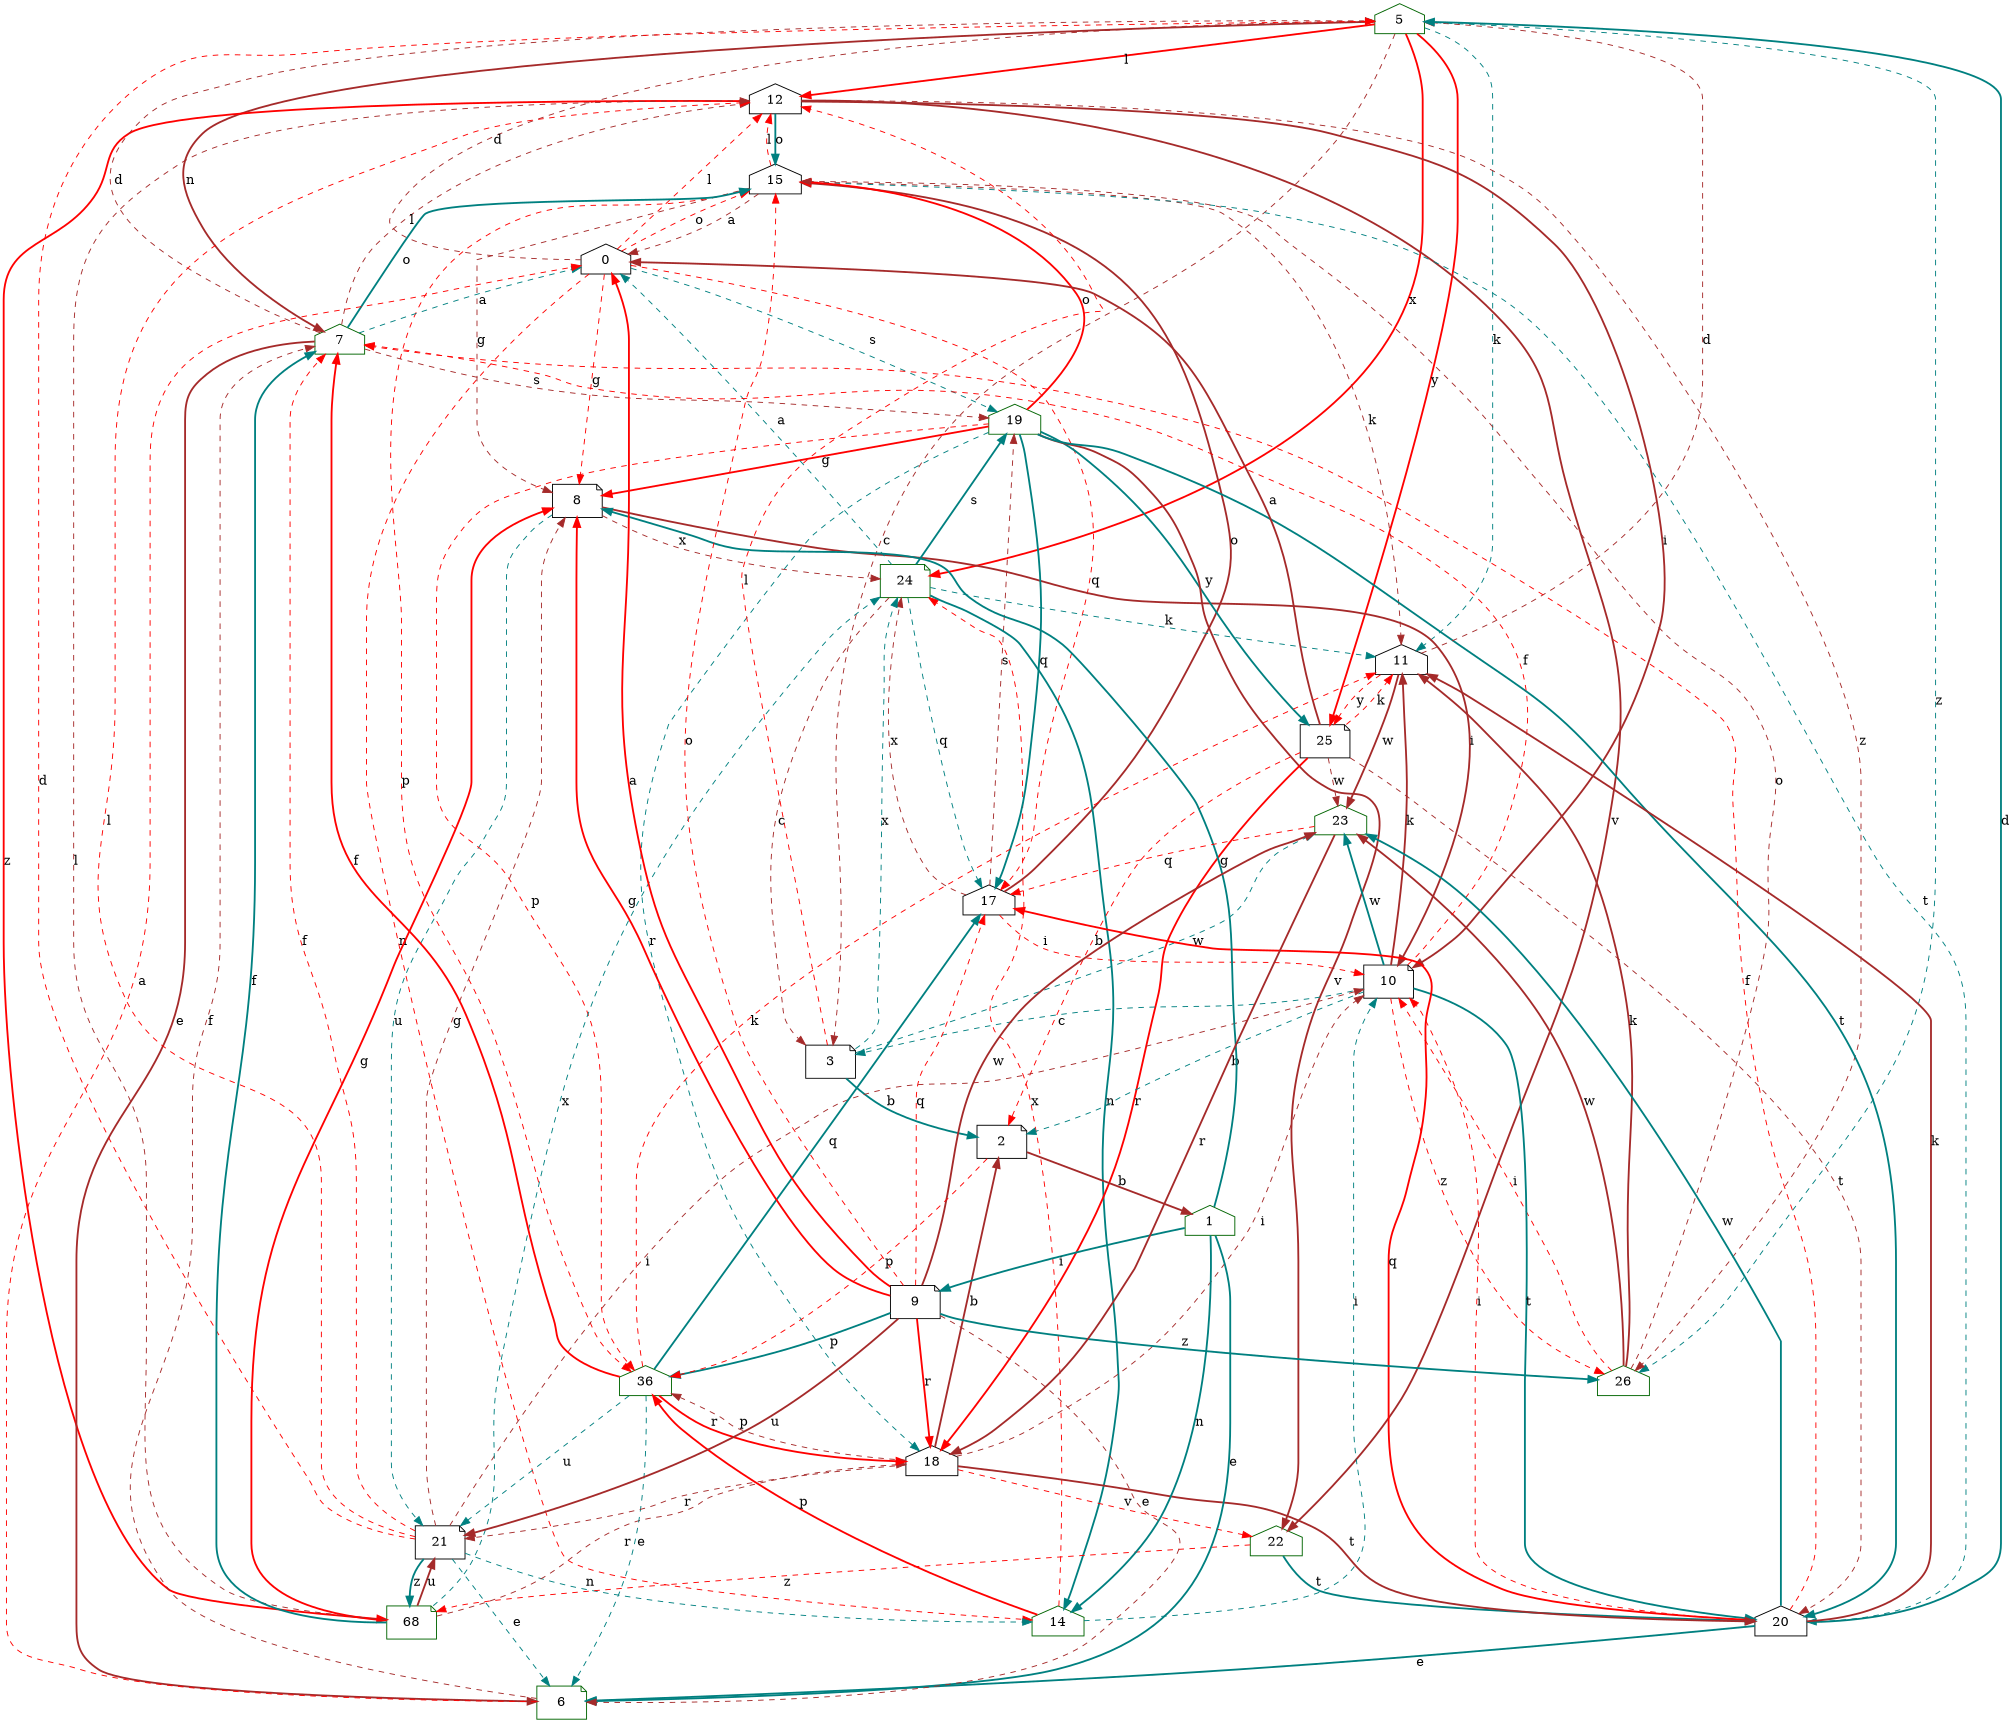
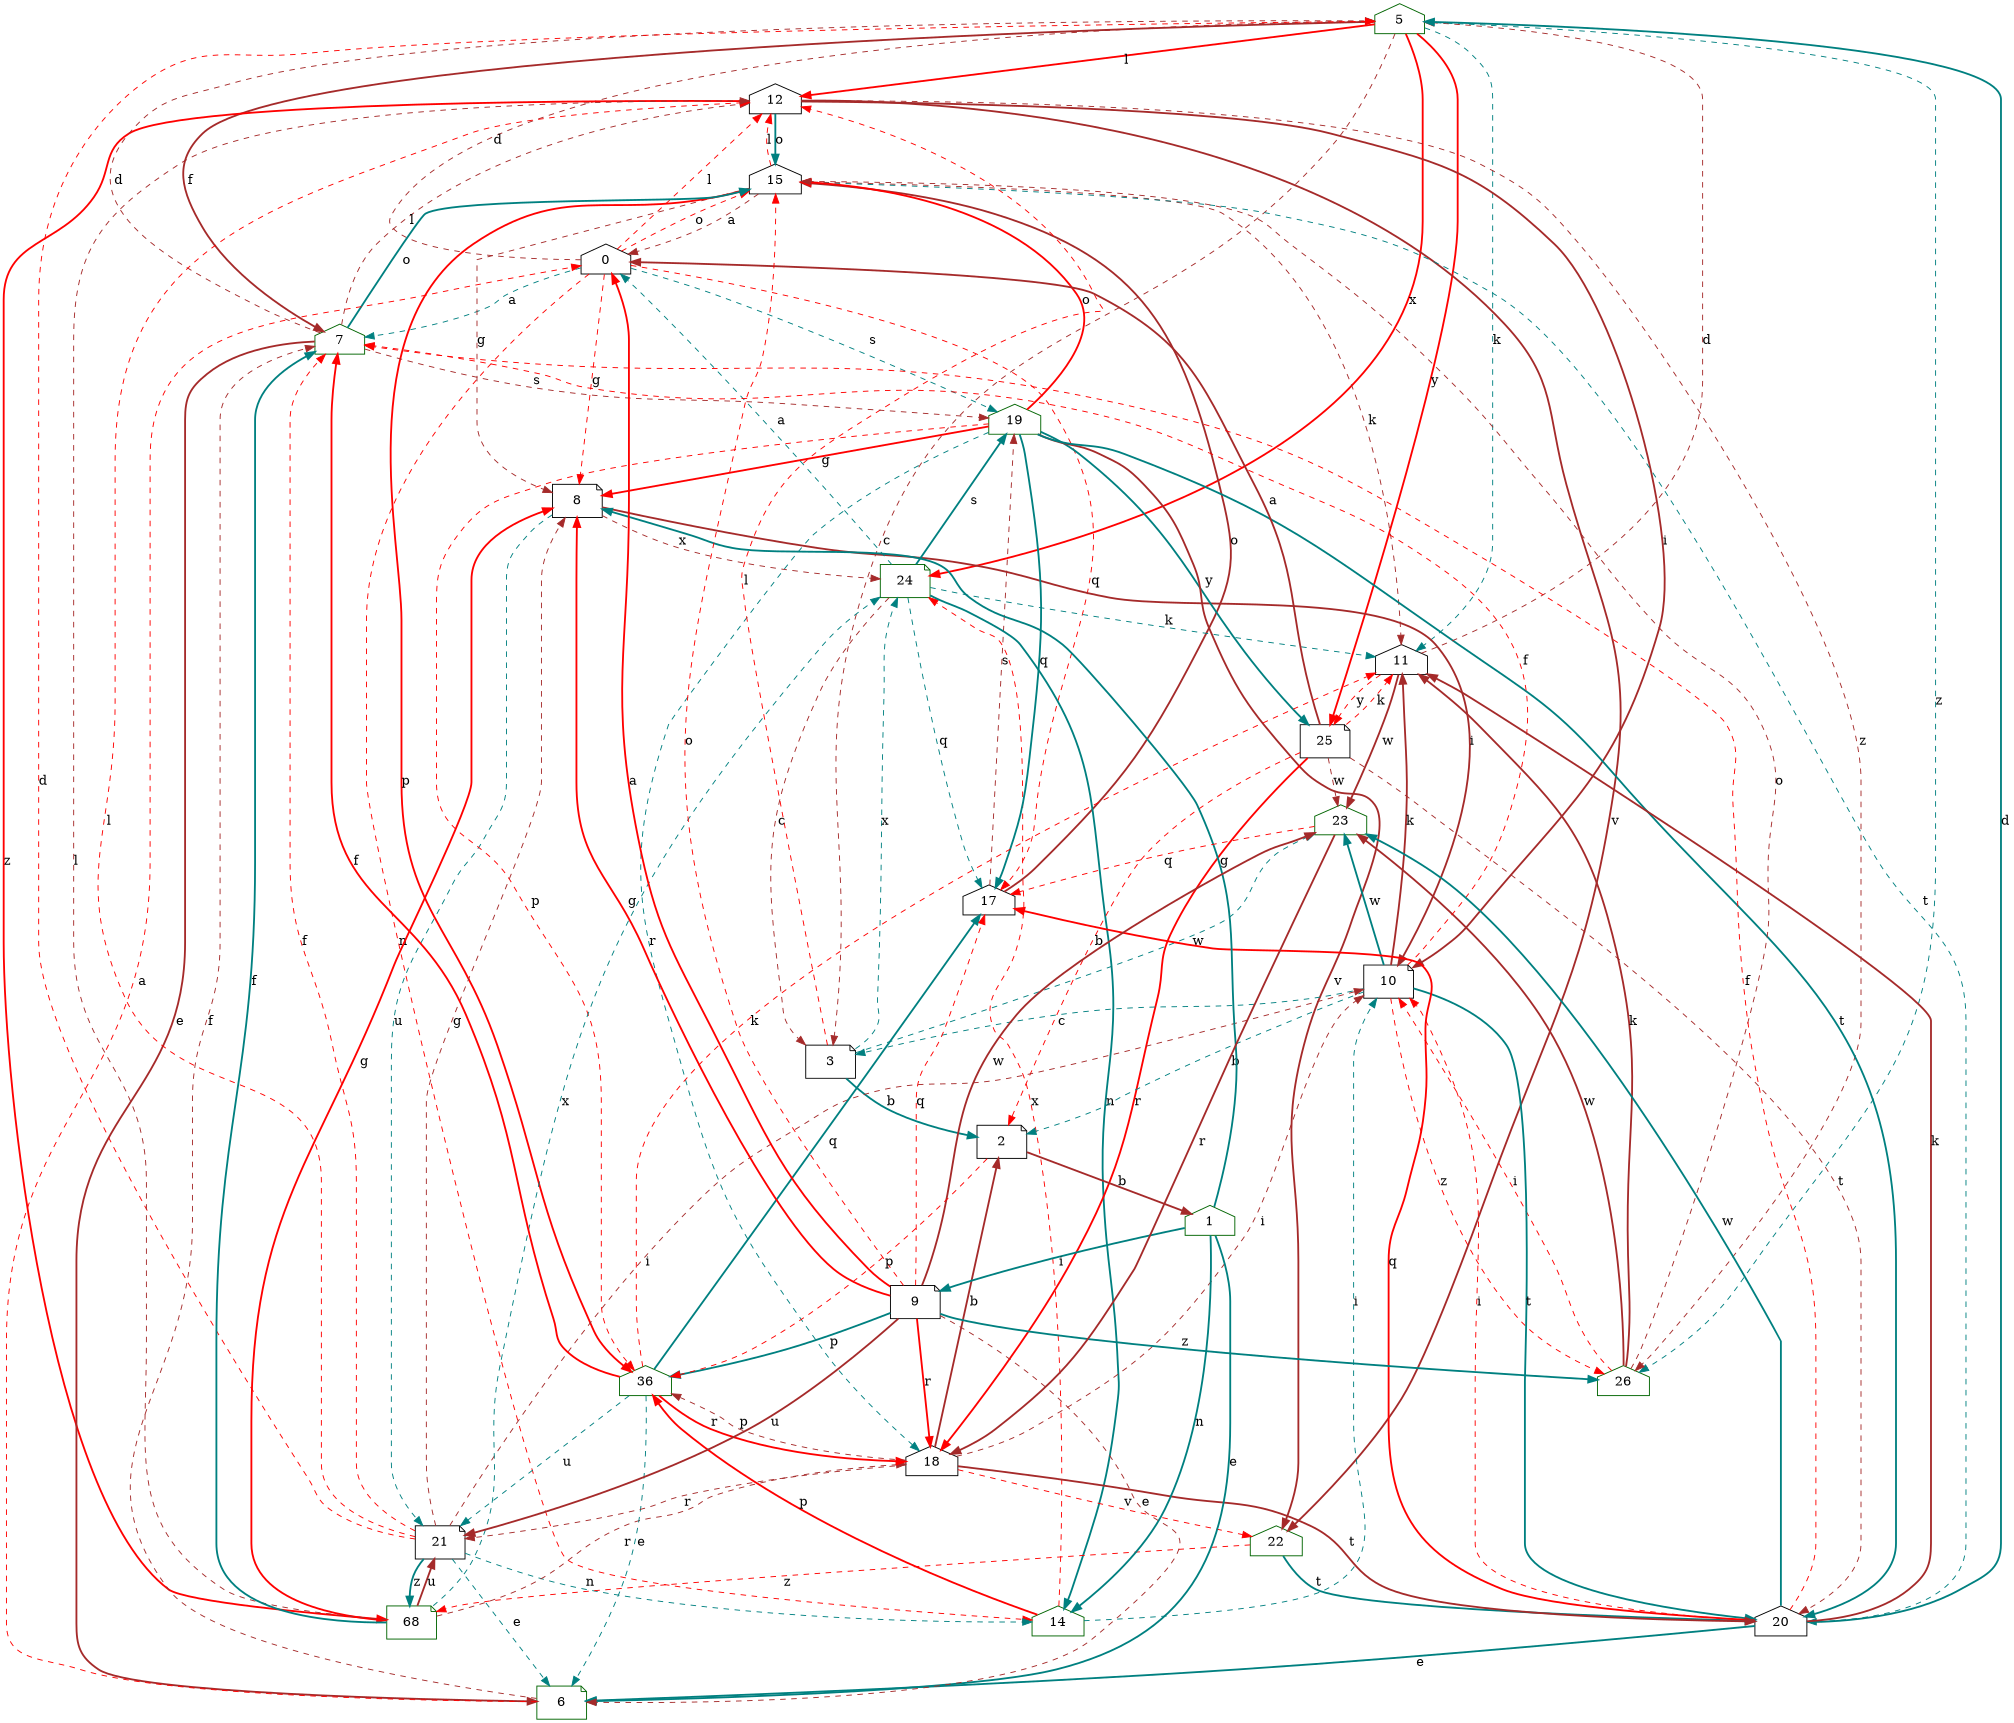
edge "5" -> "7": label "n" -> "f"
edge "7" -> "0": reversed
edge "15" -> "36": style dashed -> bold
edge "17" -> "24": removed, label "x"
edge "17" -> "10": removed, label "i"
